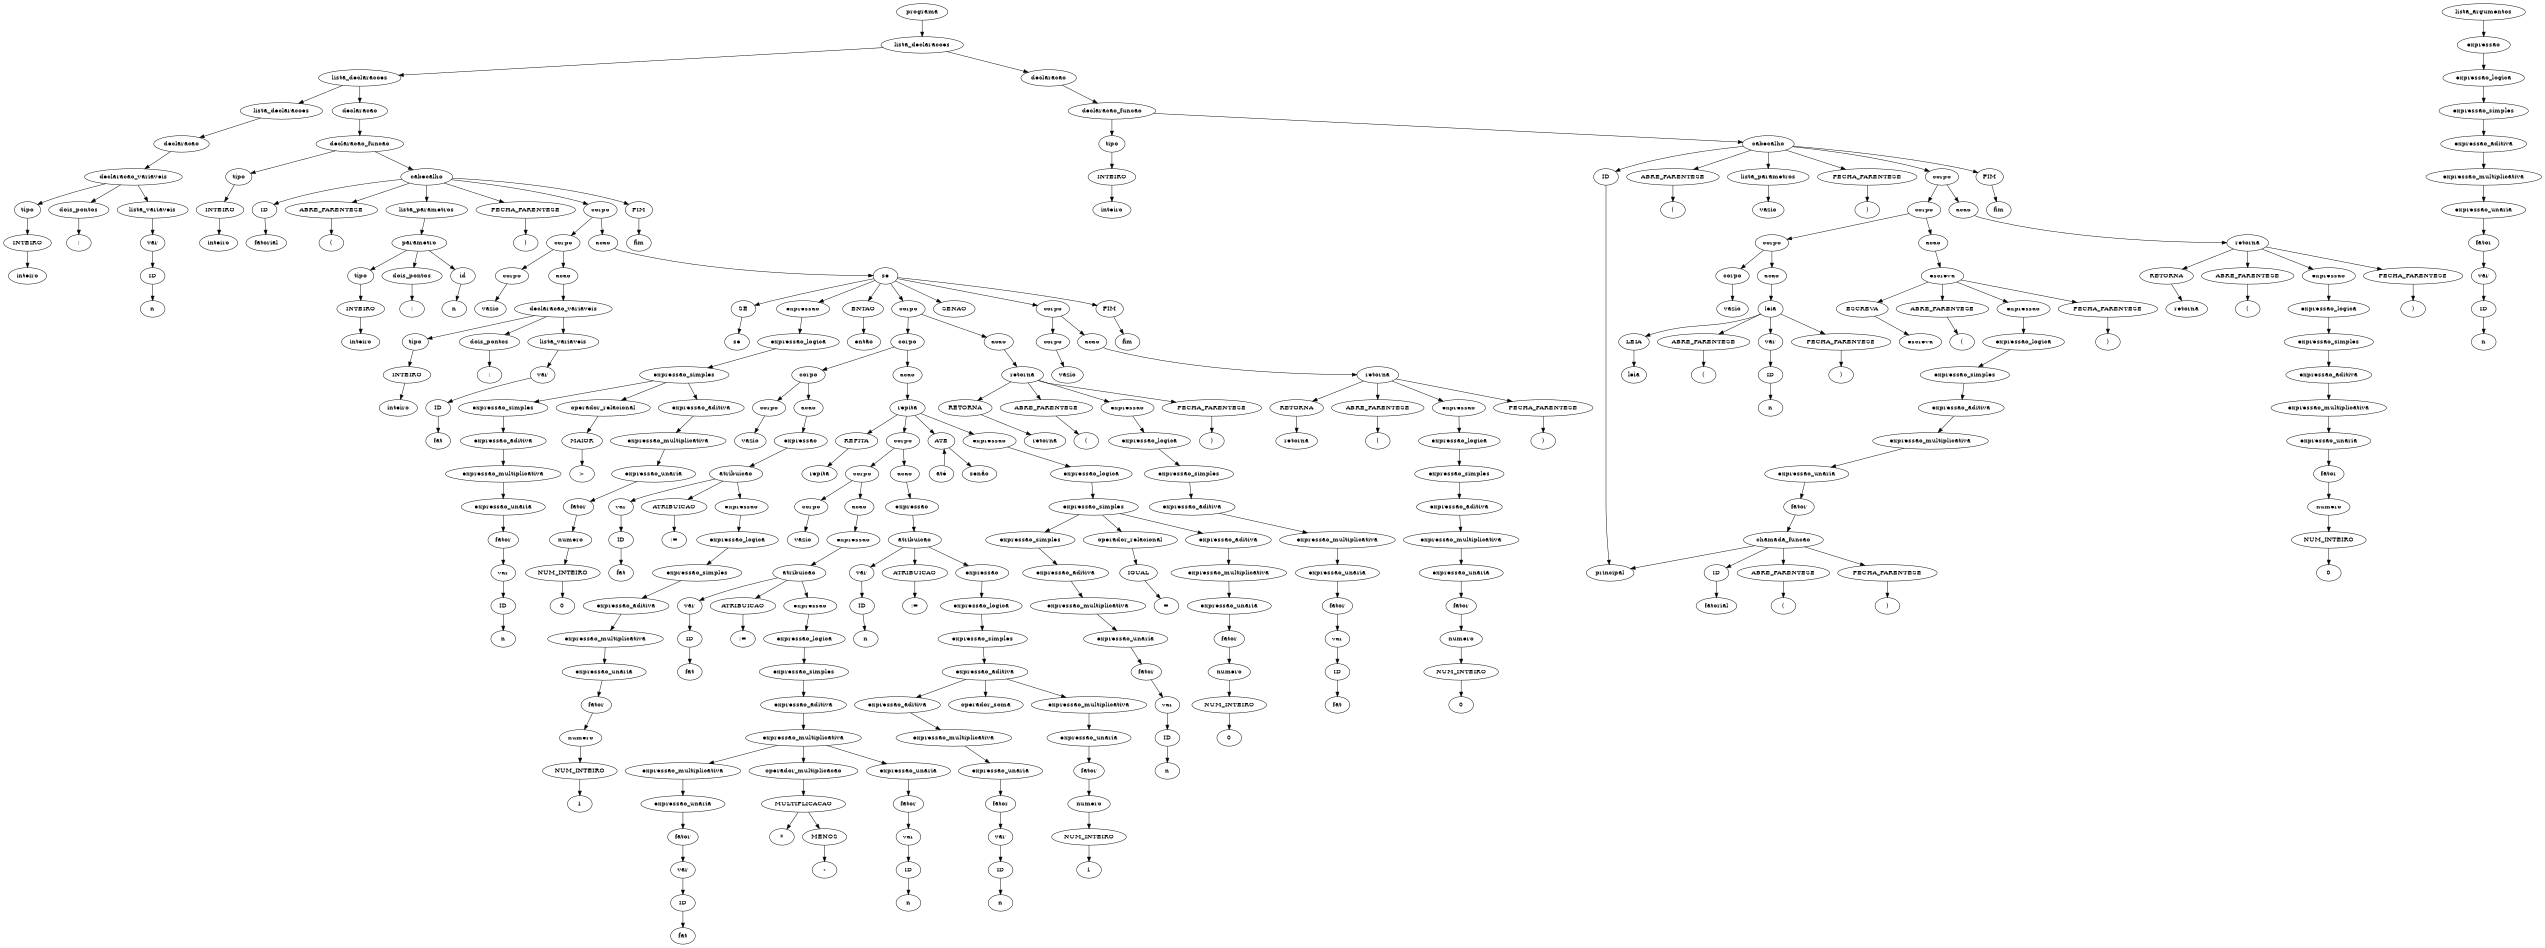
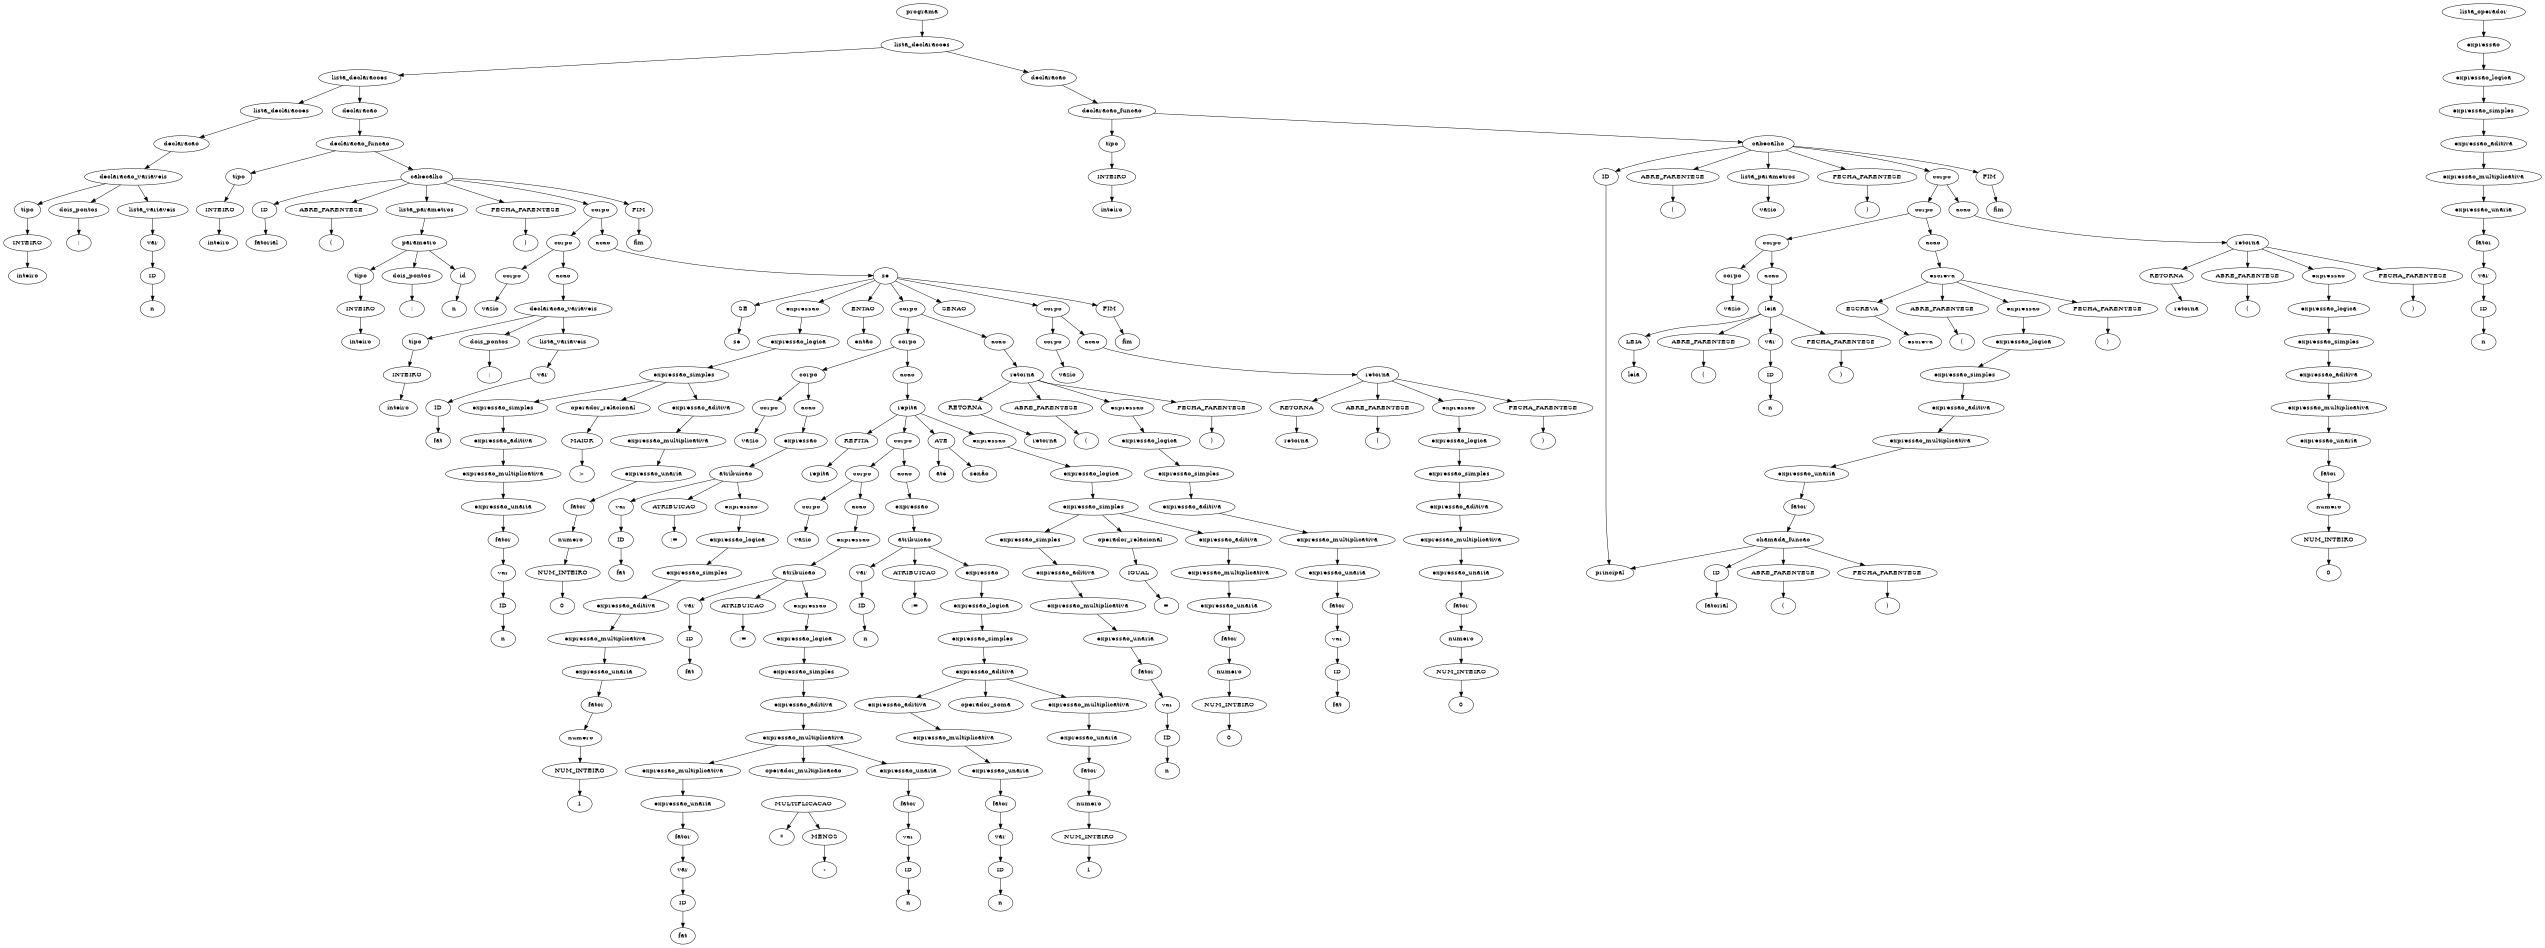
node "lista_argumentos": label "lista_argumentos" -> "lista_operador"
edge "até" -> "ATE": reversed
edge "operador_multiplicacao" -> "MULTIPLICACAO": removed
